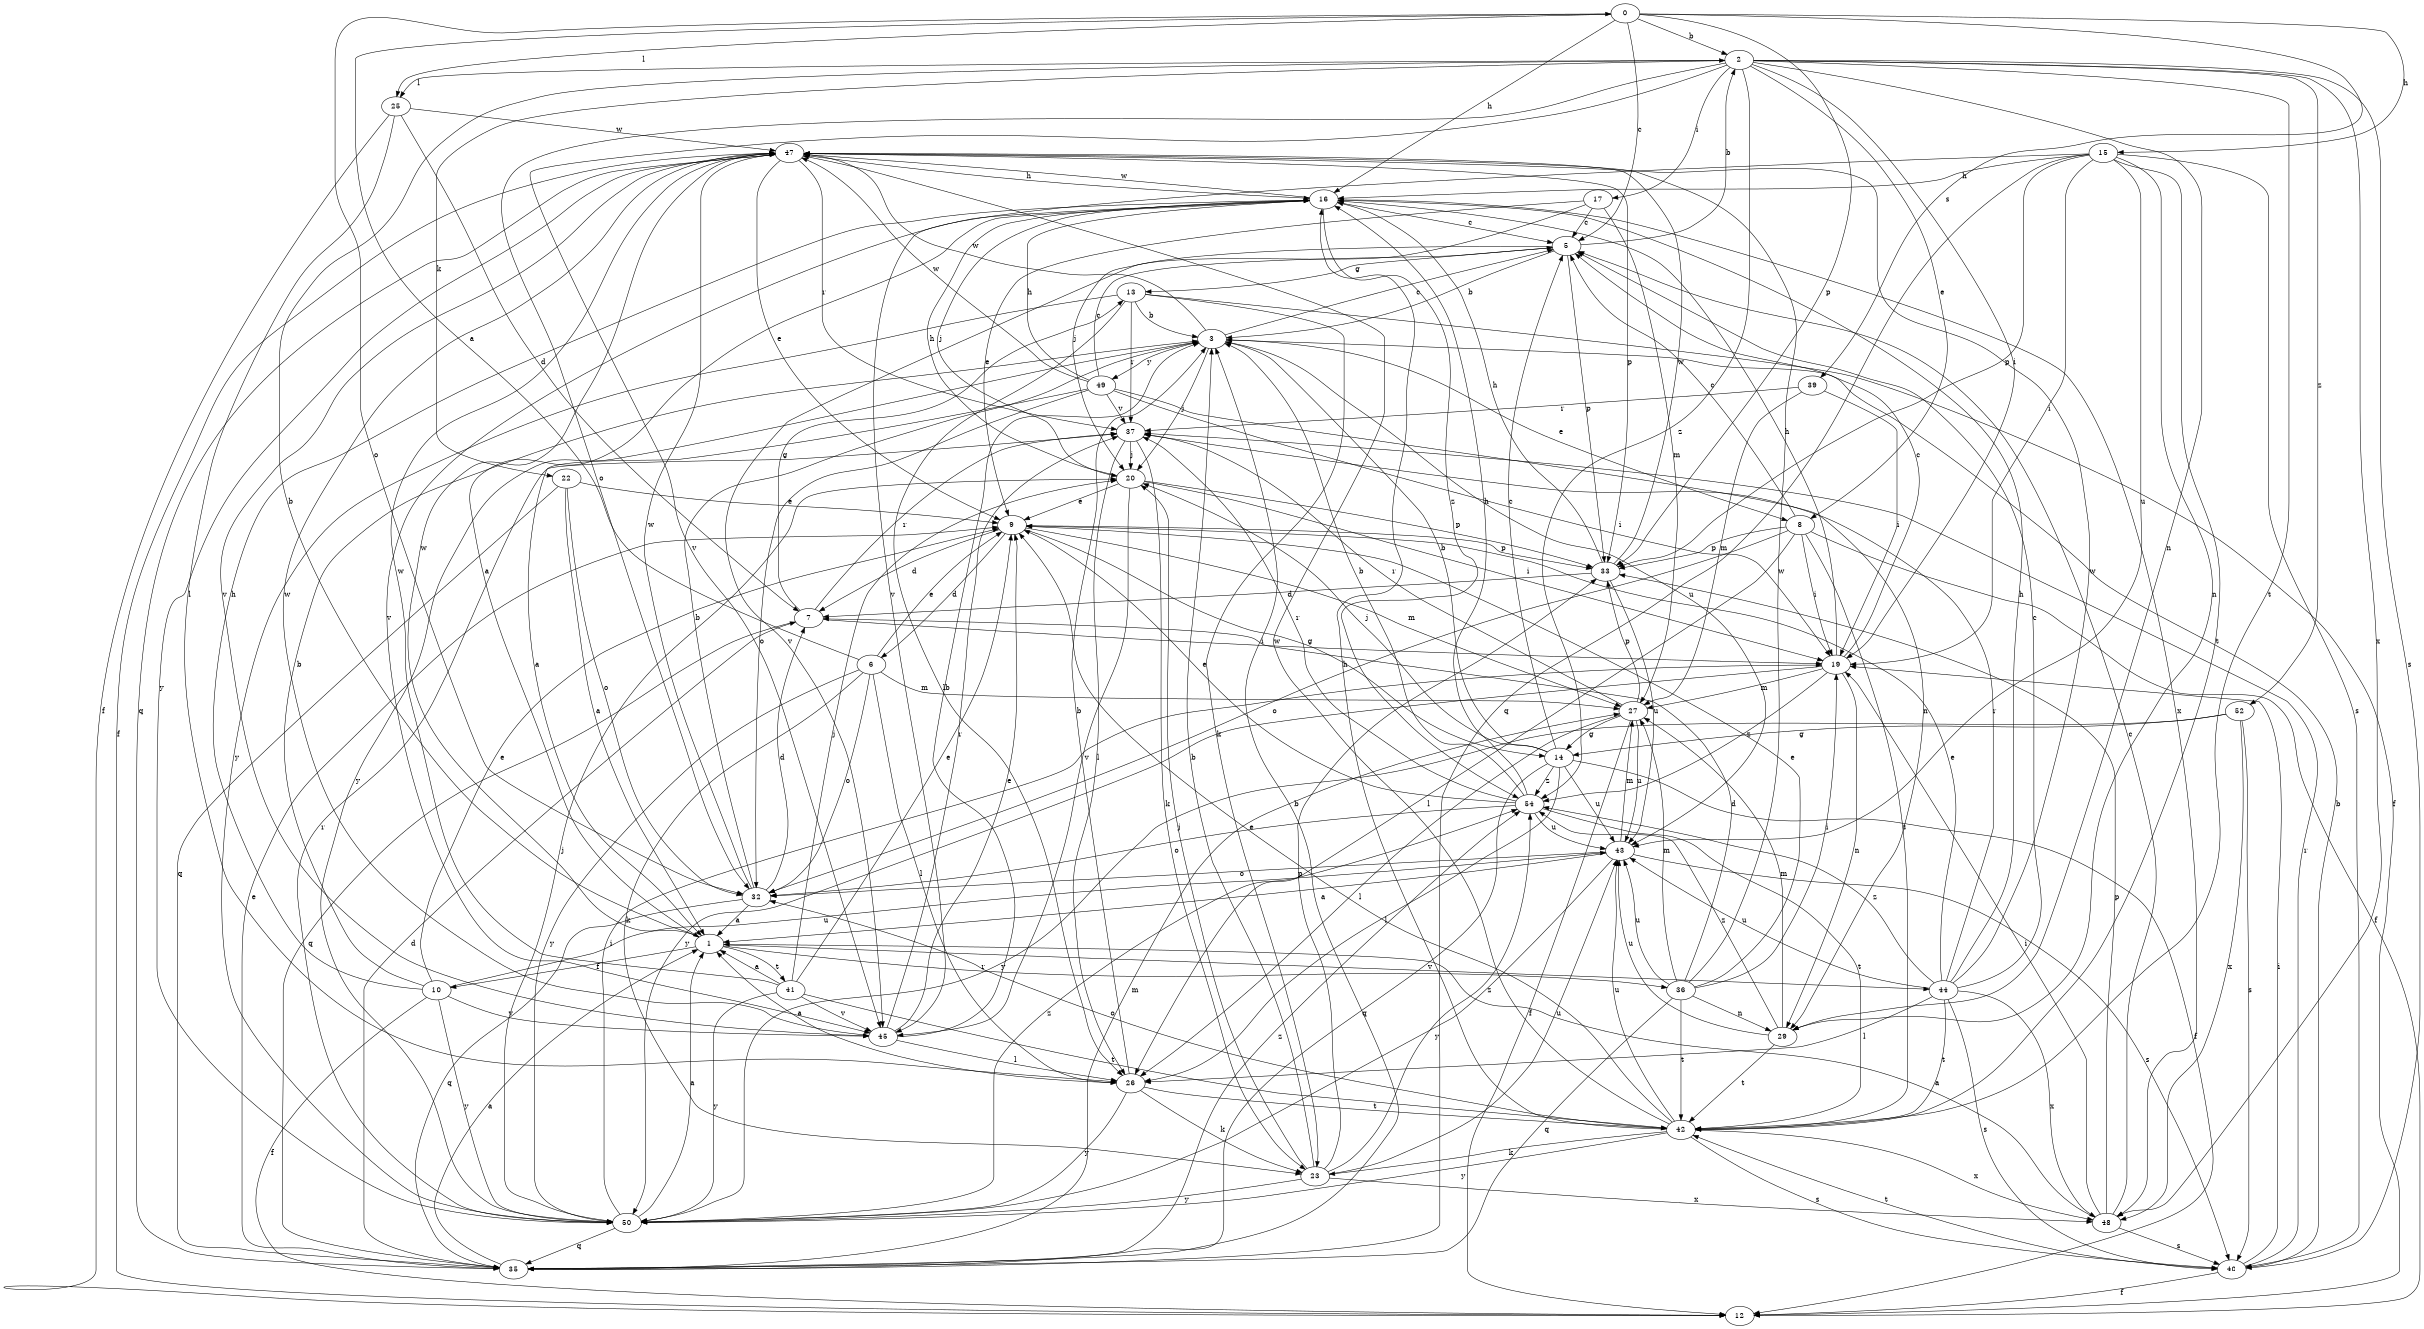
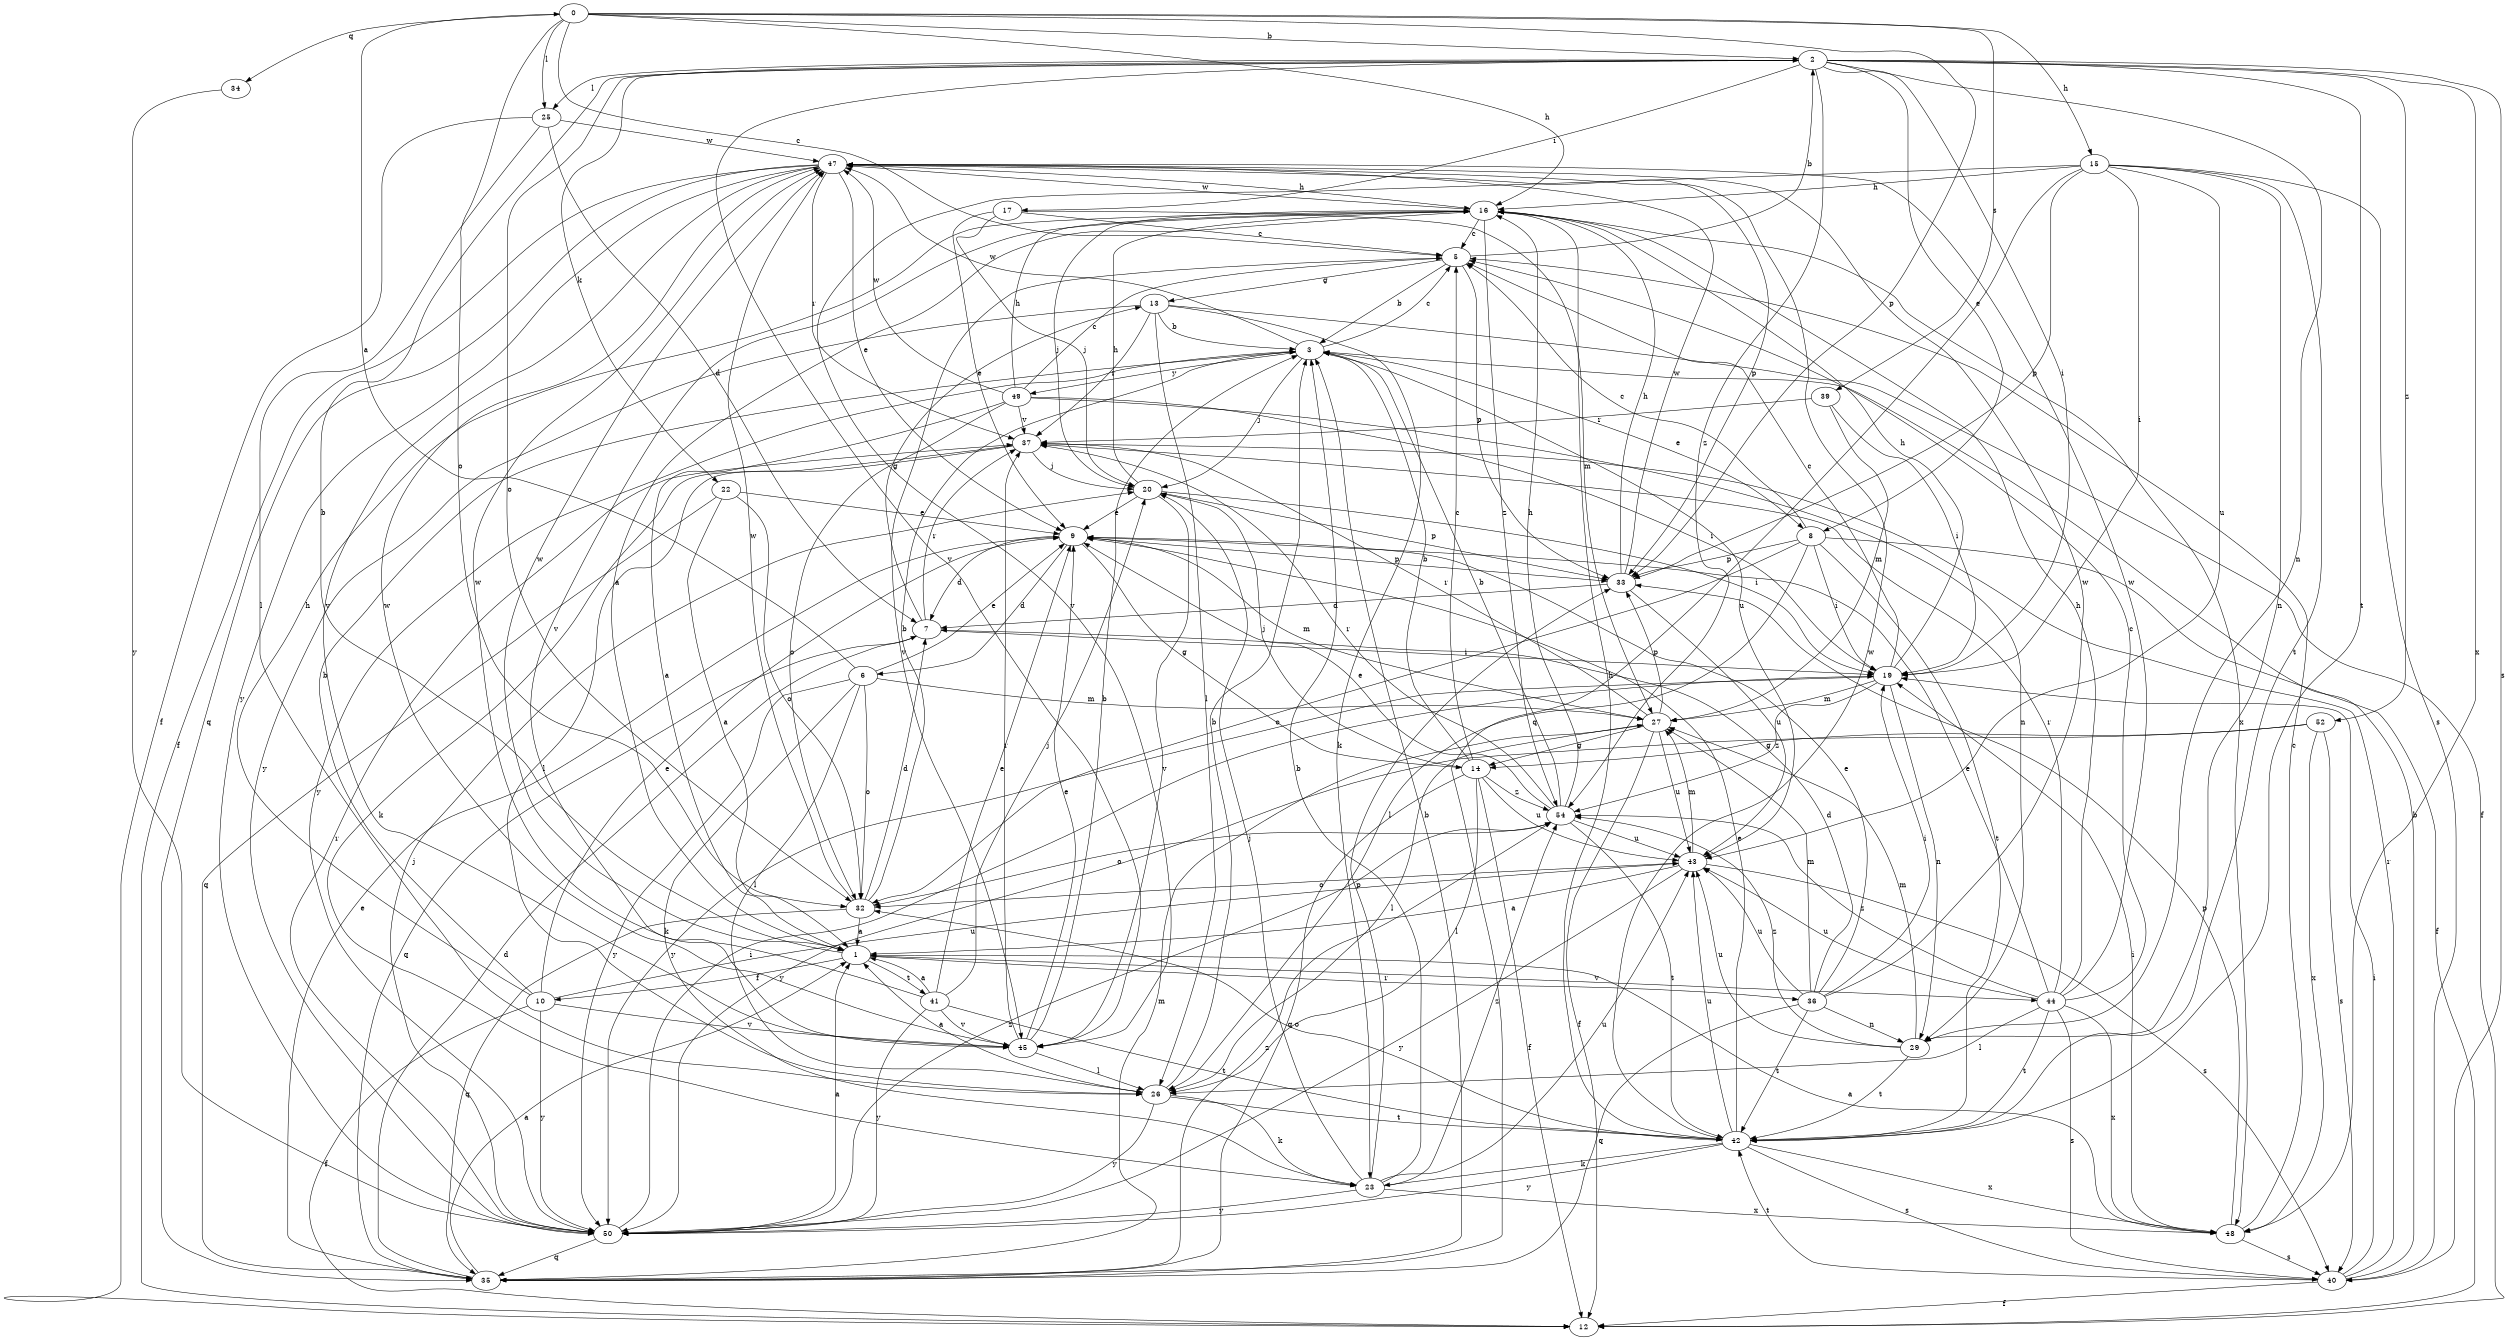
node "34": added
